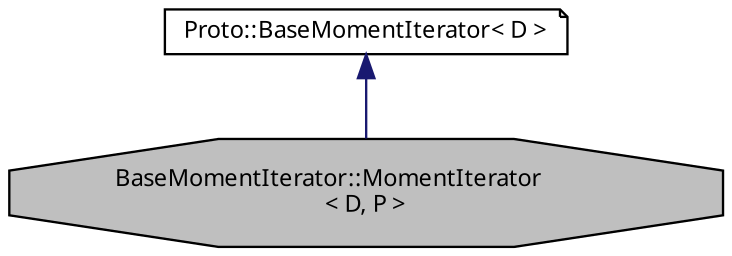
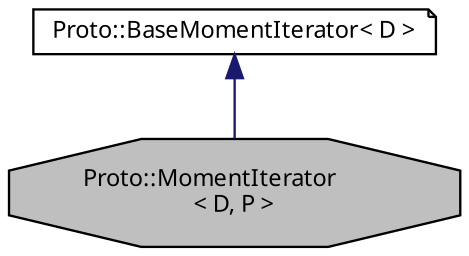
node "BaseMomentIterator::MomentIterator < D, P >": label "BaseMomentIterator::MomentIterator < D, P >" -> "Proto::MomentIterator < D, P >"
